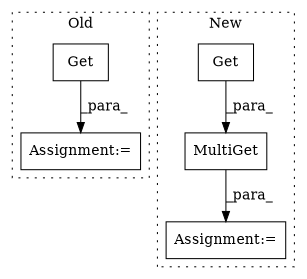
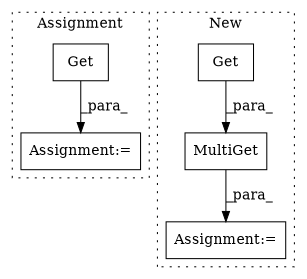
cluster "Old": label "Old" -> "Assignment"
